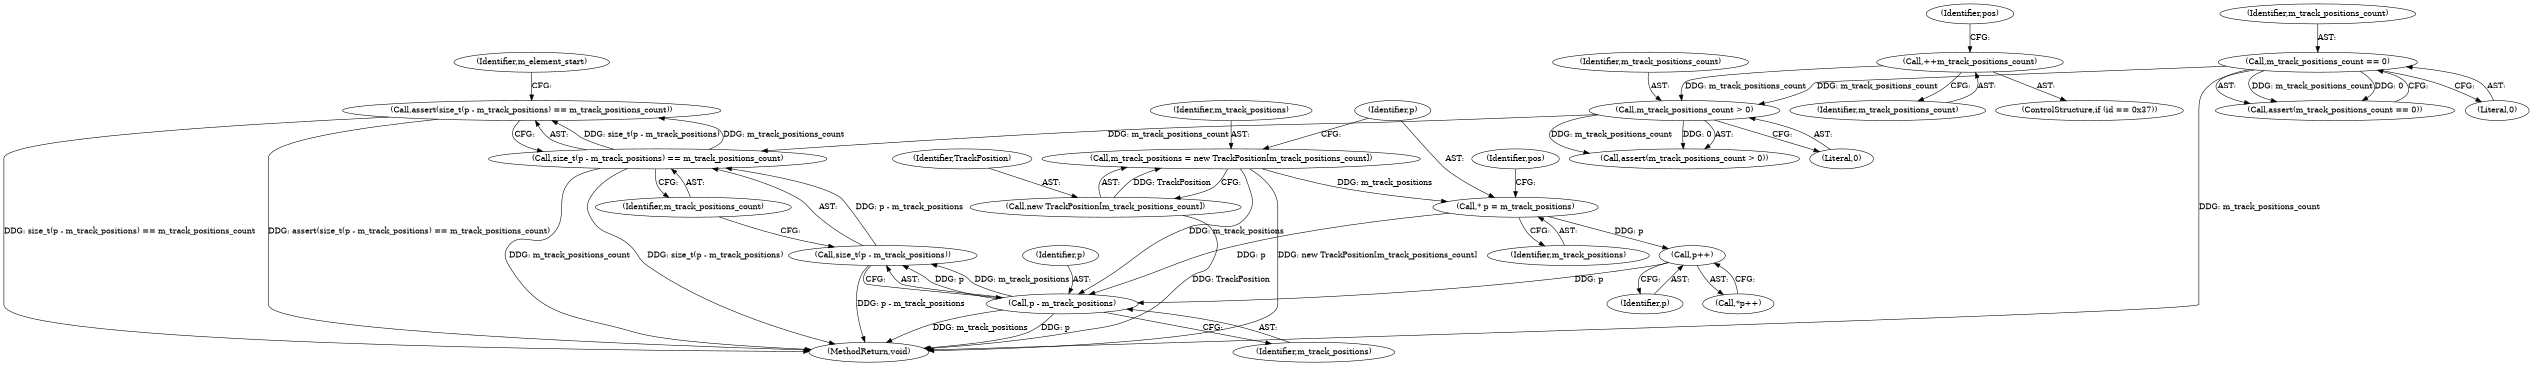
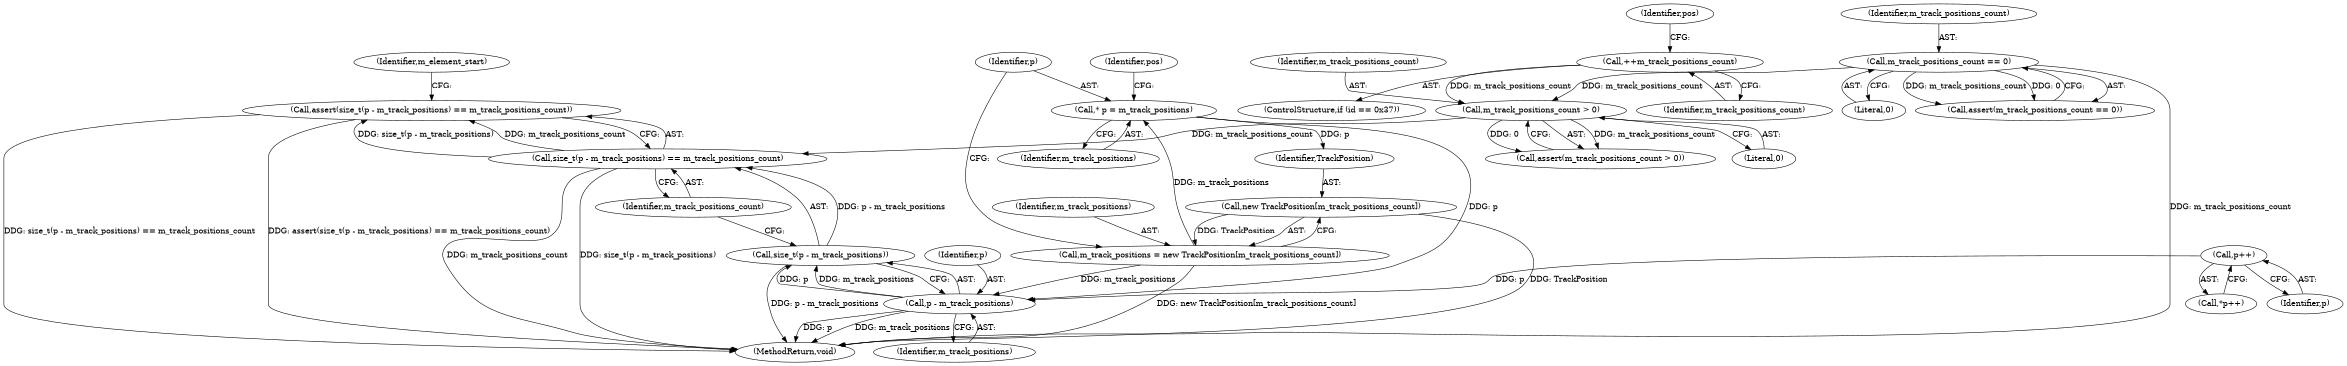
edge "(Call,assert(m_track_positions_count > 0))" -> "(Call,m_track_positions_count > 0)": added, label "CFG:"
edge "(Call,* p = m_track_positions)" -> "(Call,p++)": now "(Call,* p = m_track_positions)" -> "(Identifier,TrackPosition)"
